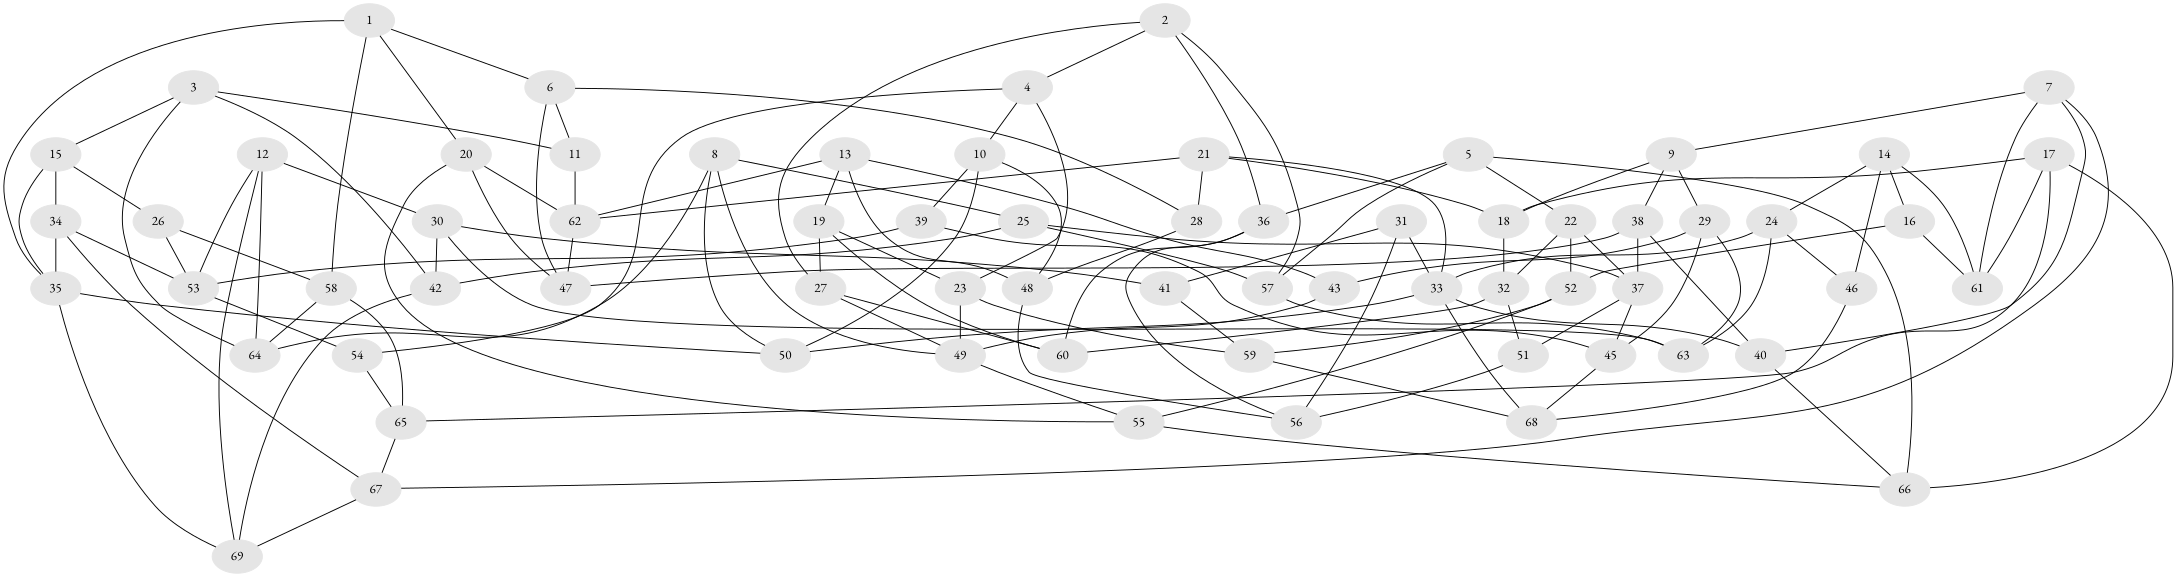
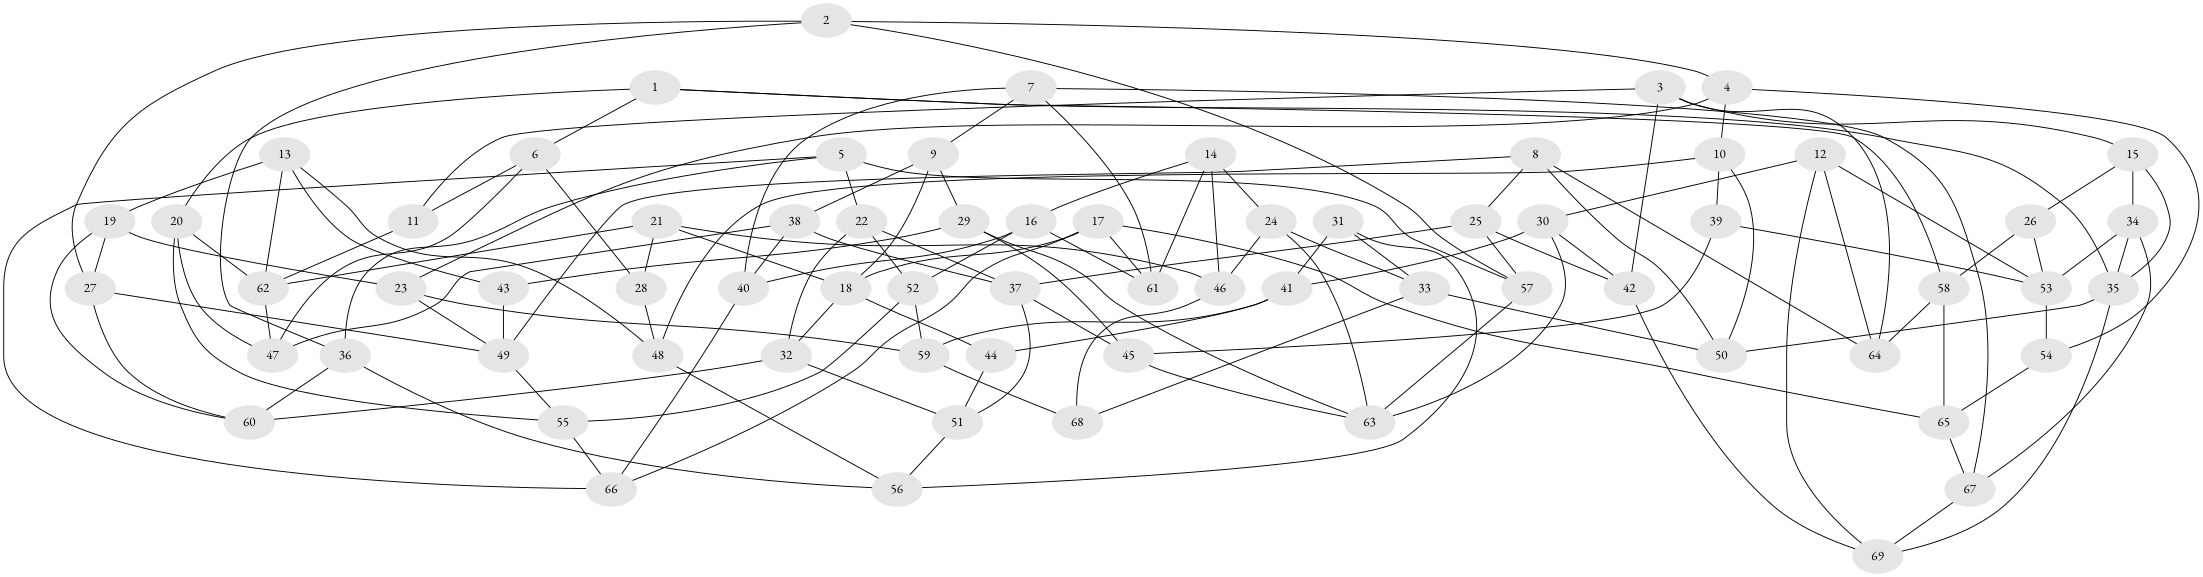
edge "21" -- "33": now "21" -- "46"
edge "33" -- "40": now "16" -- "40"
node "44": added
edge "45" -- "68": now "45" -- "63"
